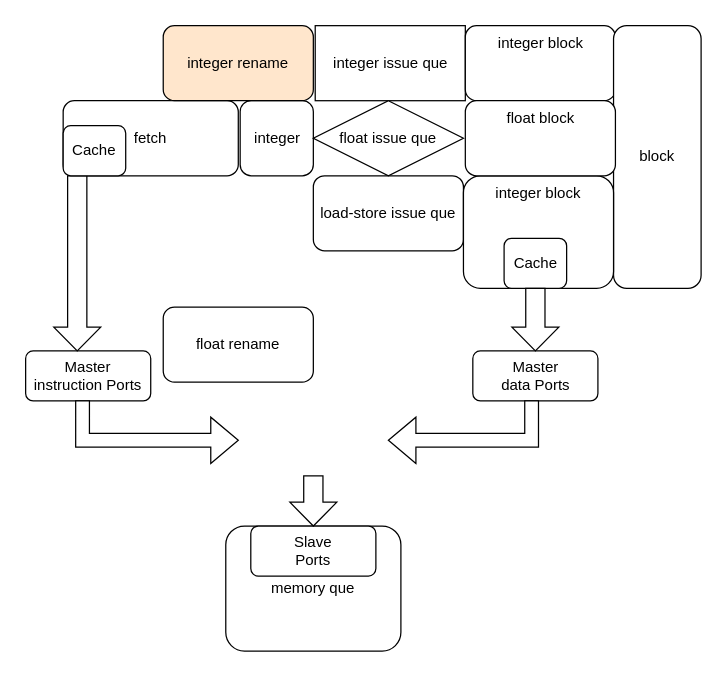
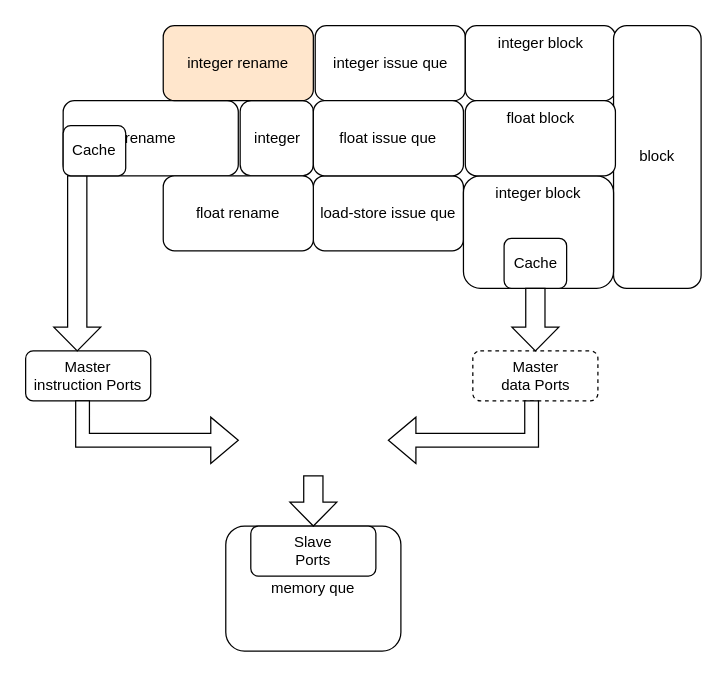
node "integer issue que": shape rectangle -> rounded rectangle
node "fetch": label "fetch" -> "rename"
node "float issue que": shape diamond -> rounded rectangle
node "float rename": moved (238, 344) -> (238, 213)
node "Master data Ports": style solid -> dashed
